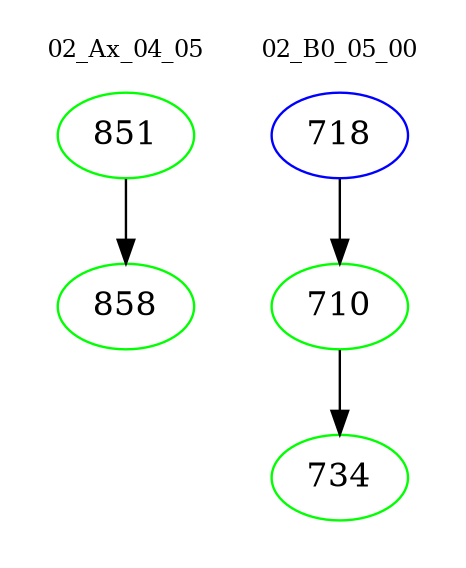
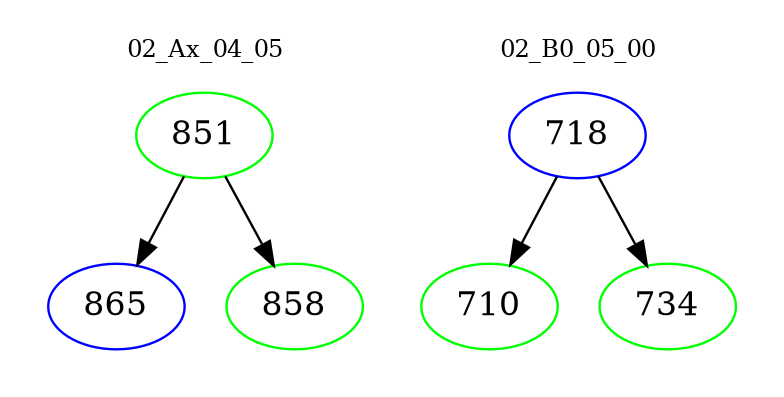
node "865": added
edge "710" -> "734": now "718" -> "734"
